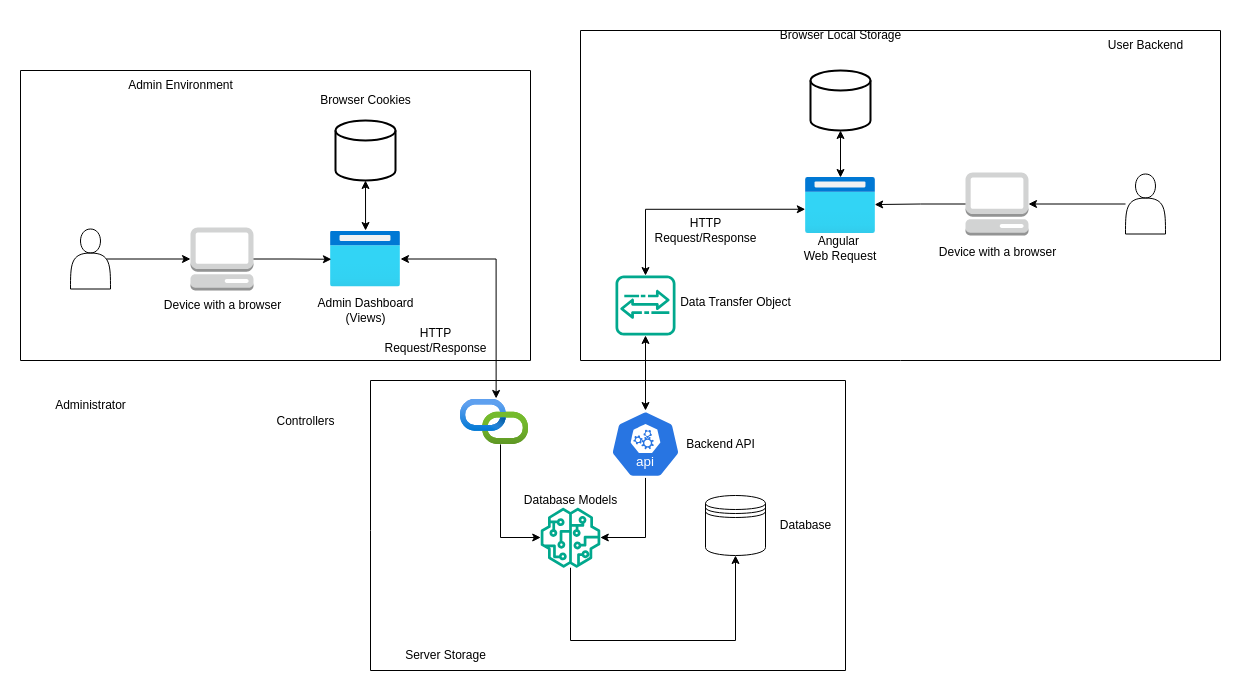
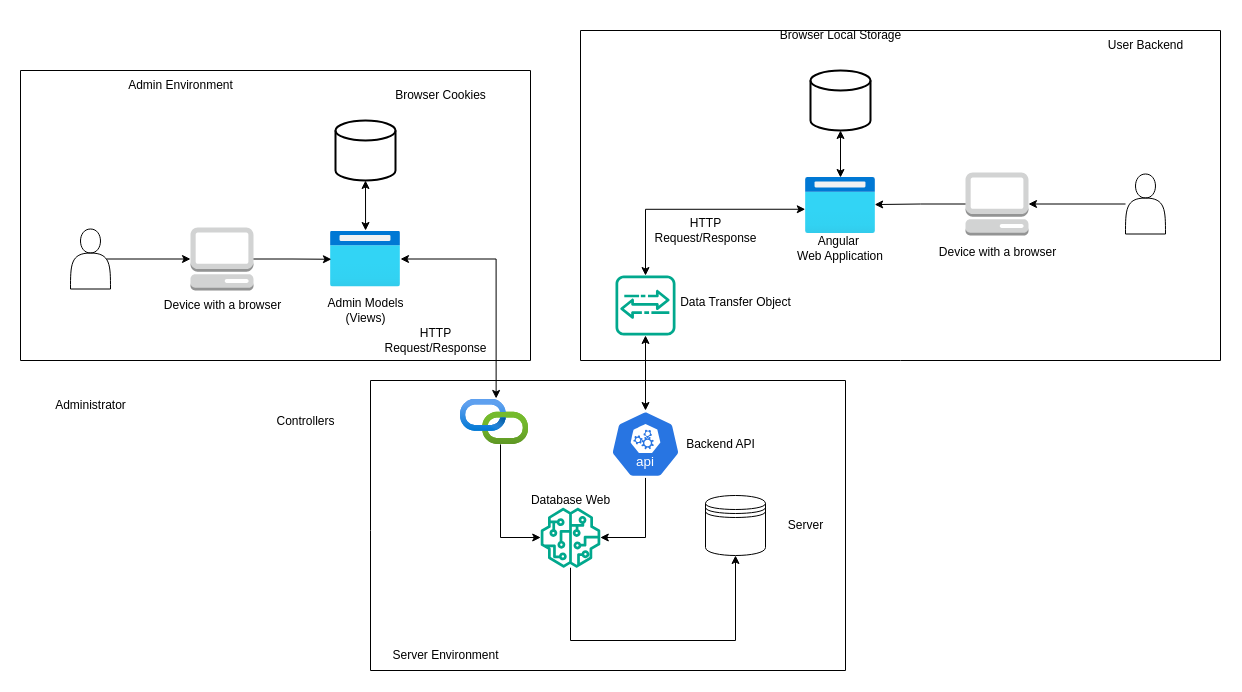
node "Browser Cookies": moved (366, 101) -> (441, 96)
node "Angular Web Request": label "Angular Web Request" -> "Angular Web Application"
node "Admin Dashboard (Views)": label "Admin Dashboard (Views)" -> "Admin Models (Views)"
node "Database Models": label "Database Models" -> "Database Web"
node "Database": label "Database" -> "Server"
node "Server Storage": label "Server Storage" -> "Server Environment"
